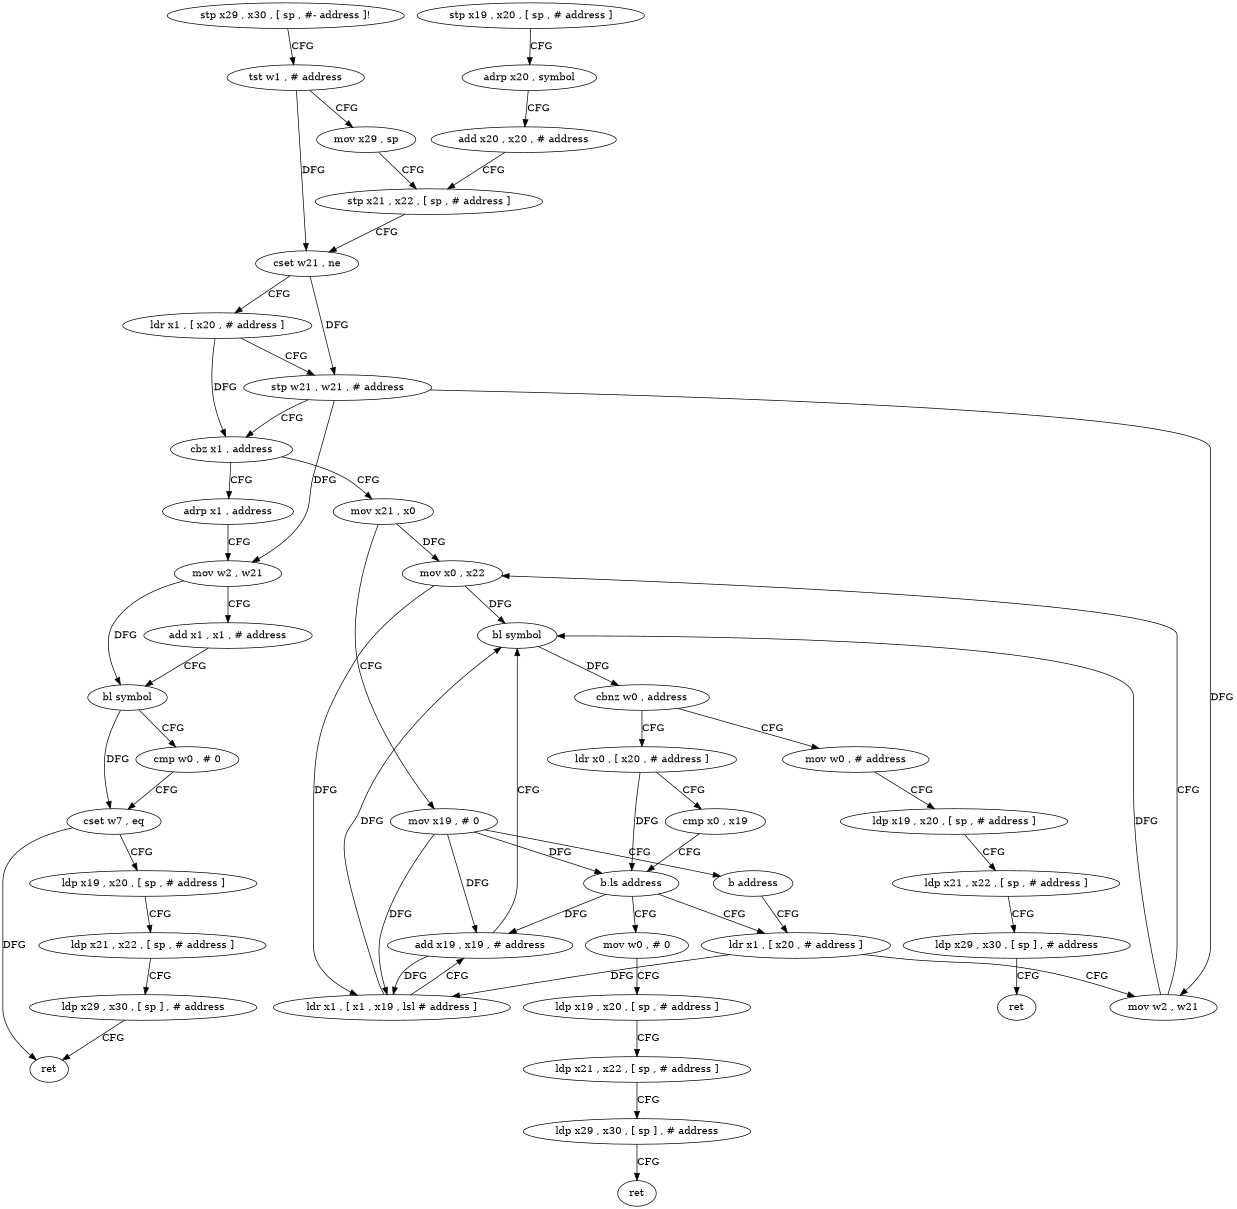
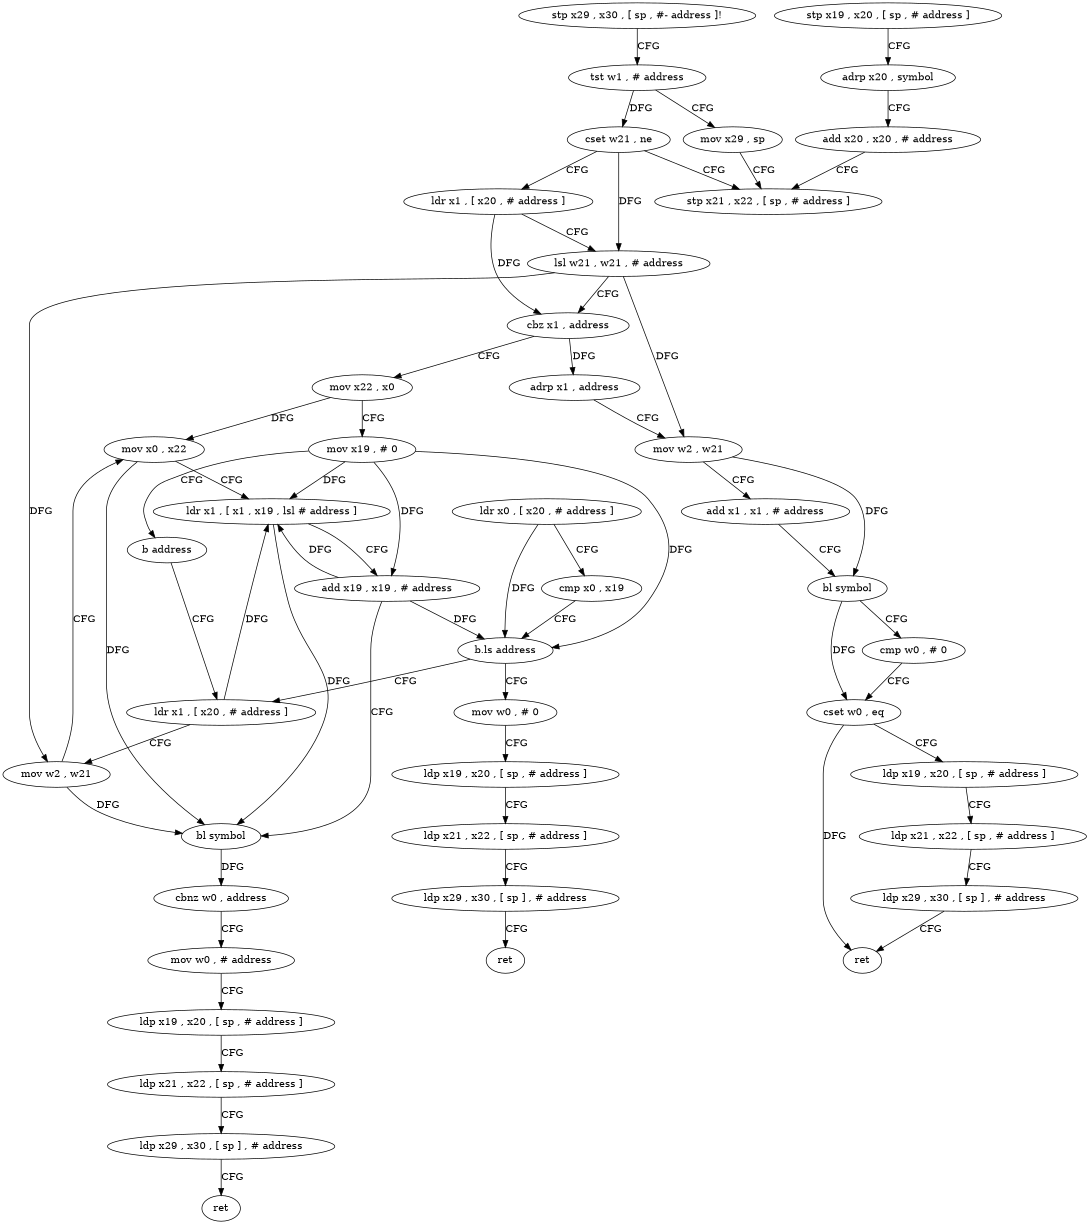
edge "stp x21 , x22 , [ sp , # address ]" -> "cset w21 , ne": reversed
node "stp w21 , w21 , # address": label "stp w21 , w21 , # address" -> "lsl w21 , w21 , # address"
edge "cbz x1 , address" -> "adrp x1 , address": label "CFG" -> "DFG"
node "mov x21 , x0": label "mov x21 , x0" -> "mov x22 , x0"
edge "cbnz w0 , address" -> "ldr x0 , [ x20 , # address ]": removed, label "CFG"
edge "mov x0 , x22" -> "ldr x1 , [ x1 , x19 , lsl # address ]": label "DFG" -> "CFG"
node "cset w7 , eq": label "cset w7 , eq" -> "cset w0 , eq"
edge "b.ls address" -> "add x19 , x19 , # address": reversed
